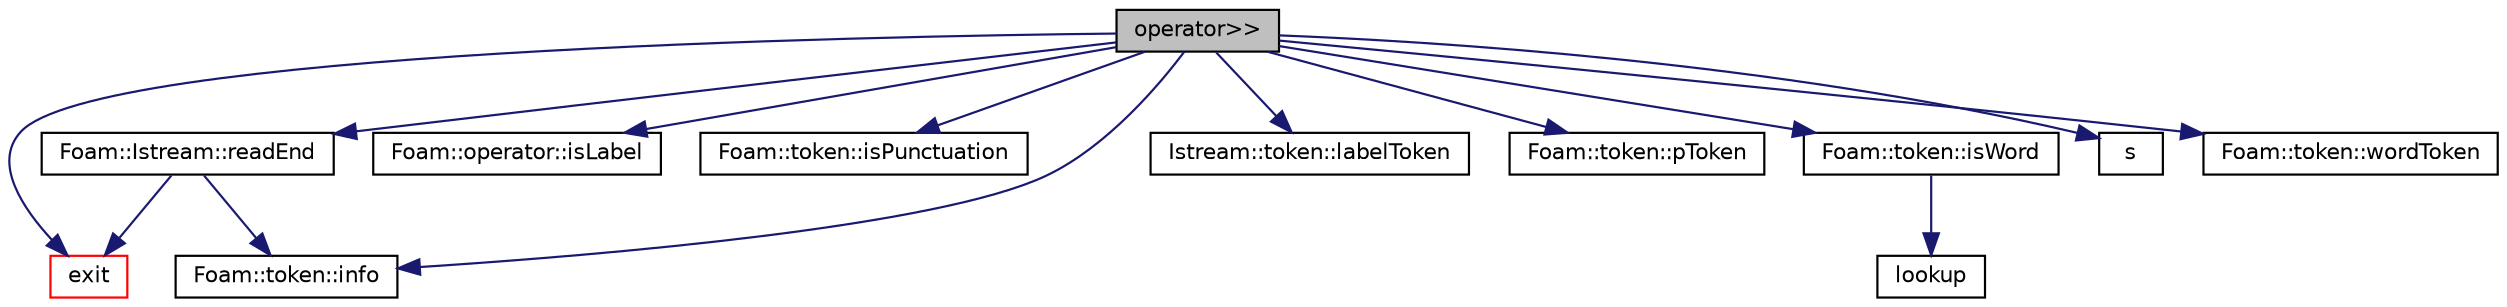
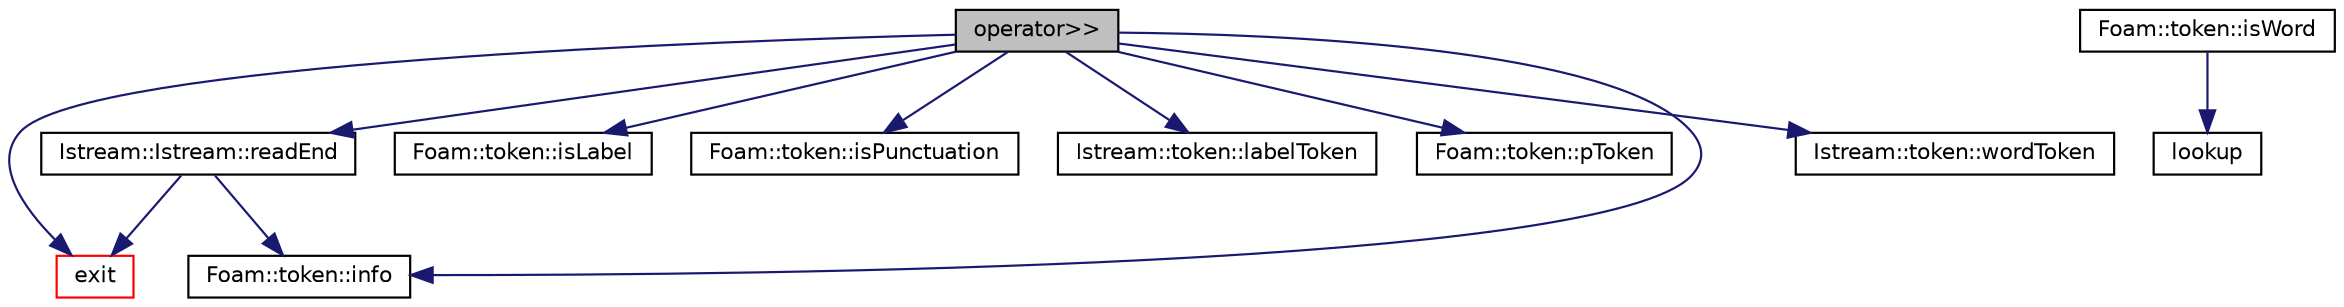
edge "operator>>" -> "Foam::token::isWord": removed
node "Foam::Istream::readEnd": label "Foam::Istream::readEnd" -> "Istream::Istream::readEnd"
node "Foam::operator::isLabel": label "Foam::operator::isLabel" -> "Foam::token::isLabel"
node "s": removed
node "Foam::token::wordToken": label "Foam::token::wordToken" -> "Istream::token::wordToken"
